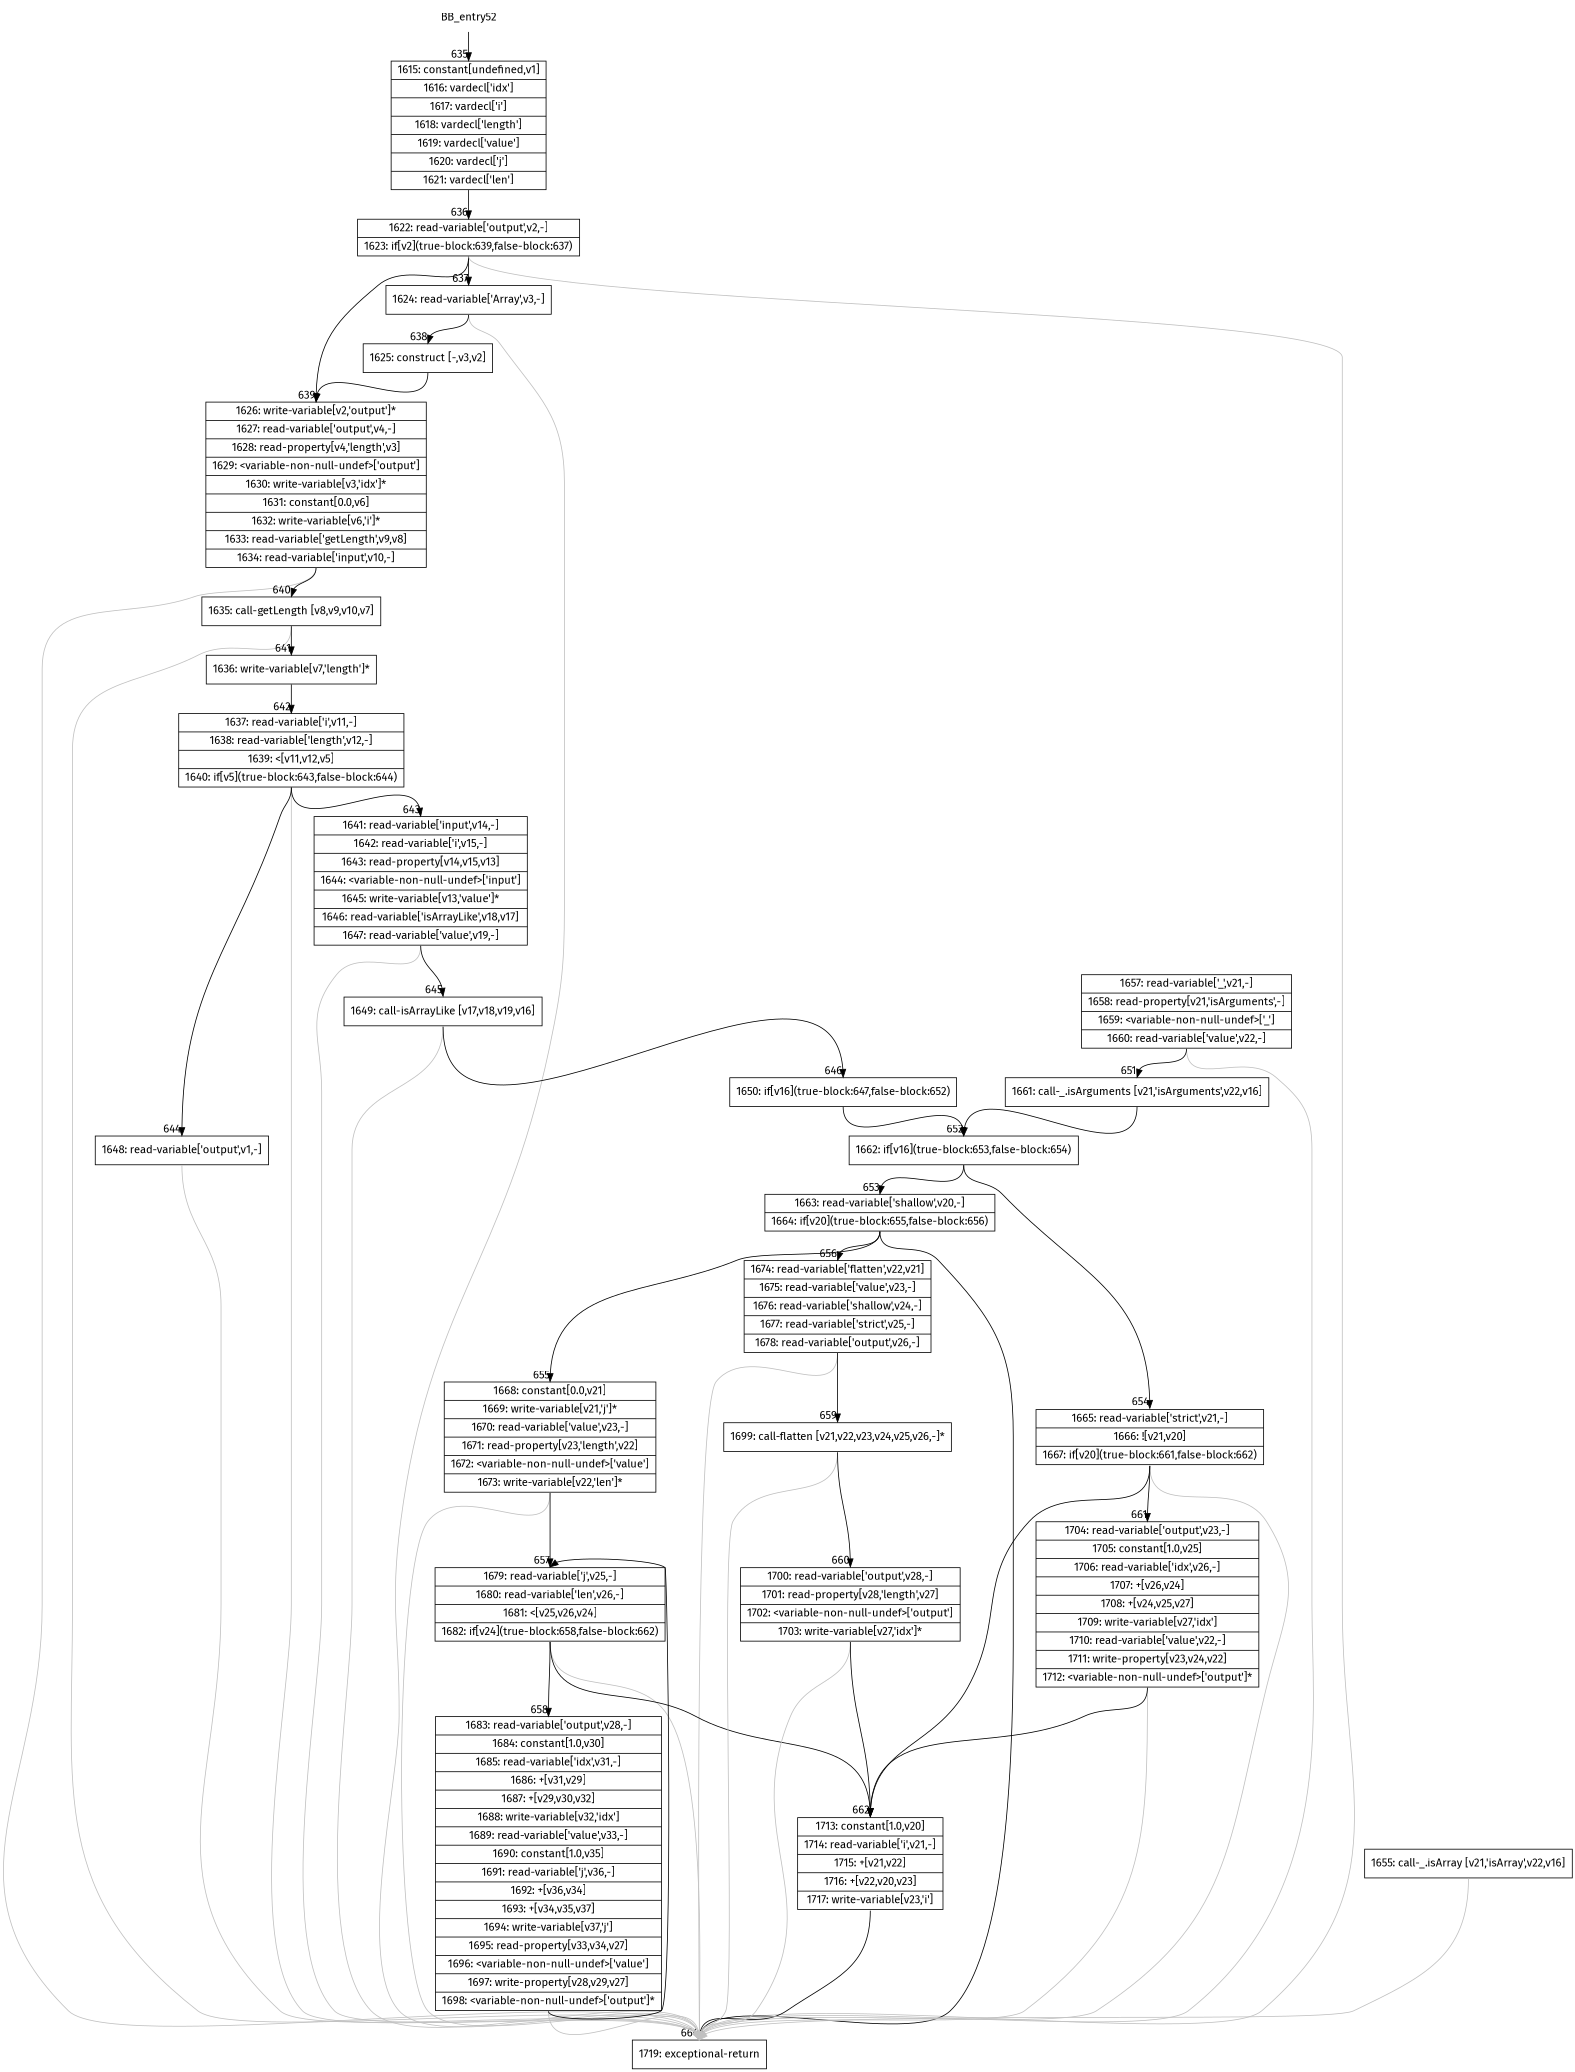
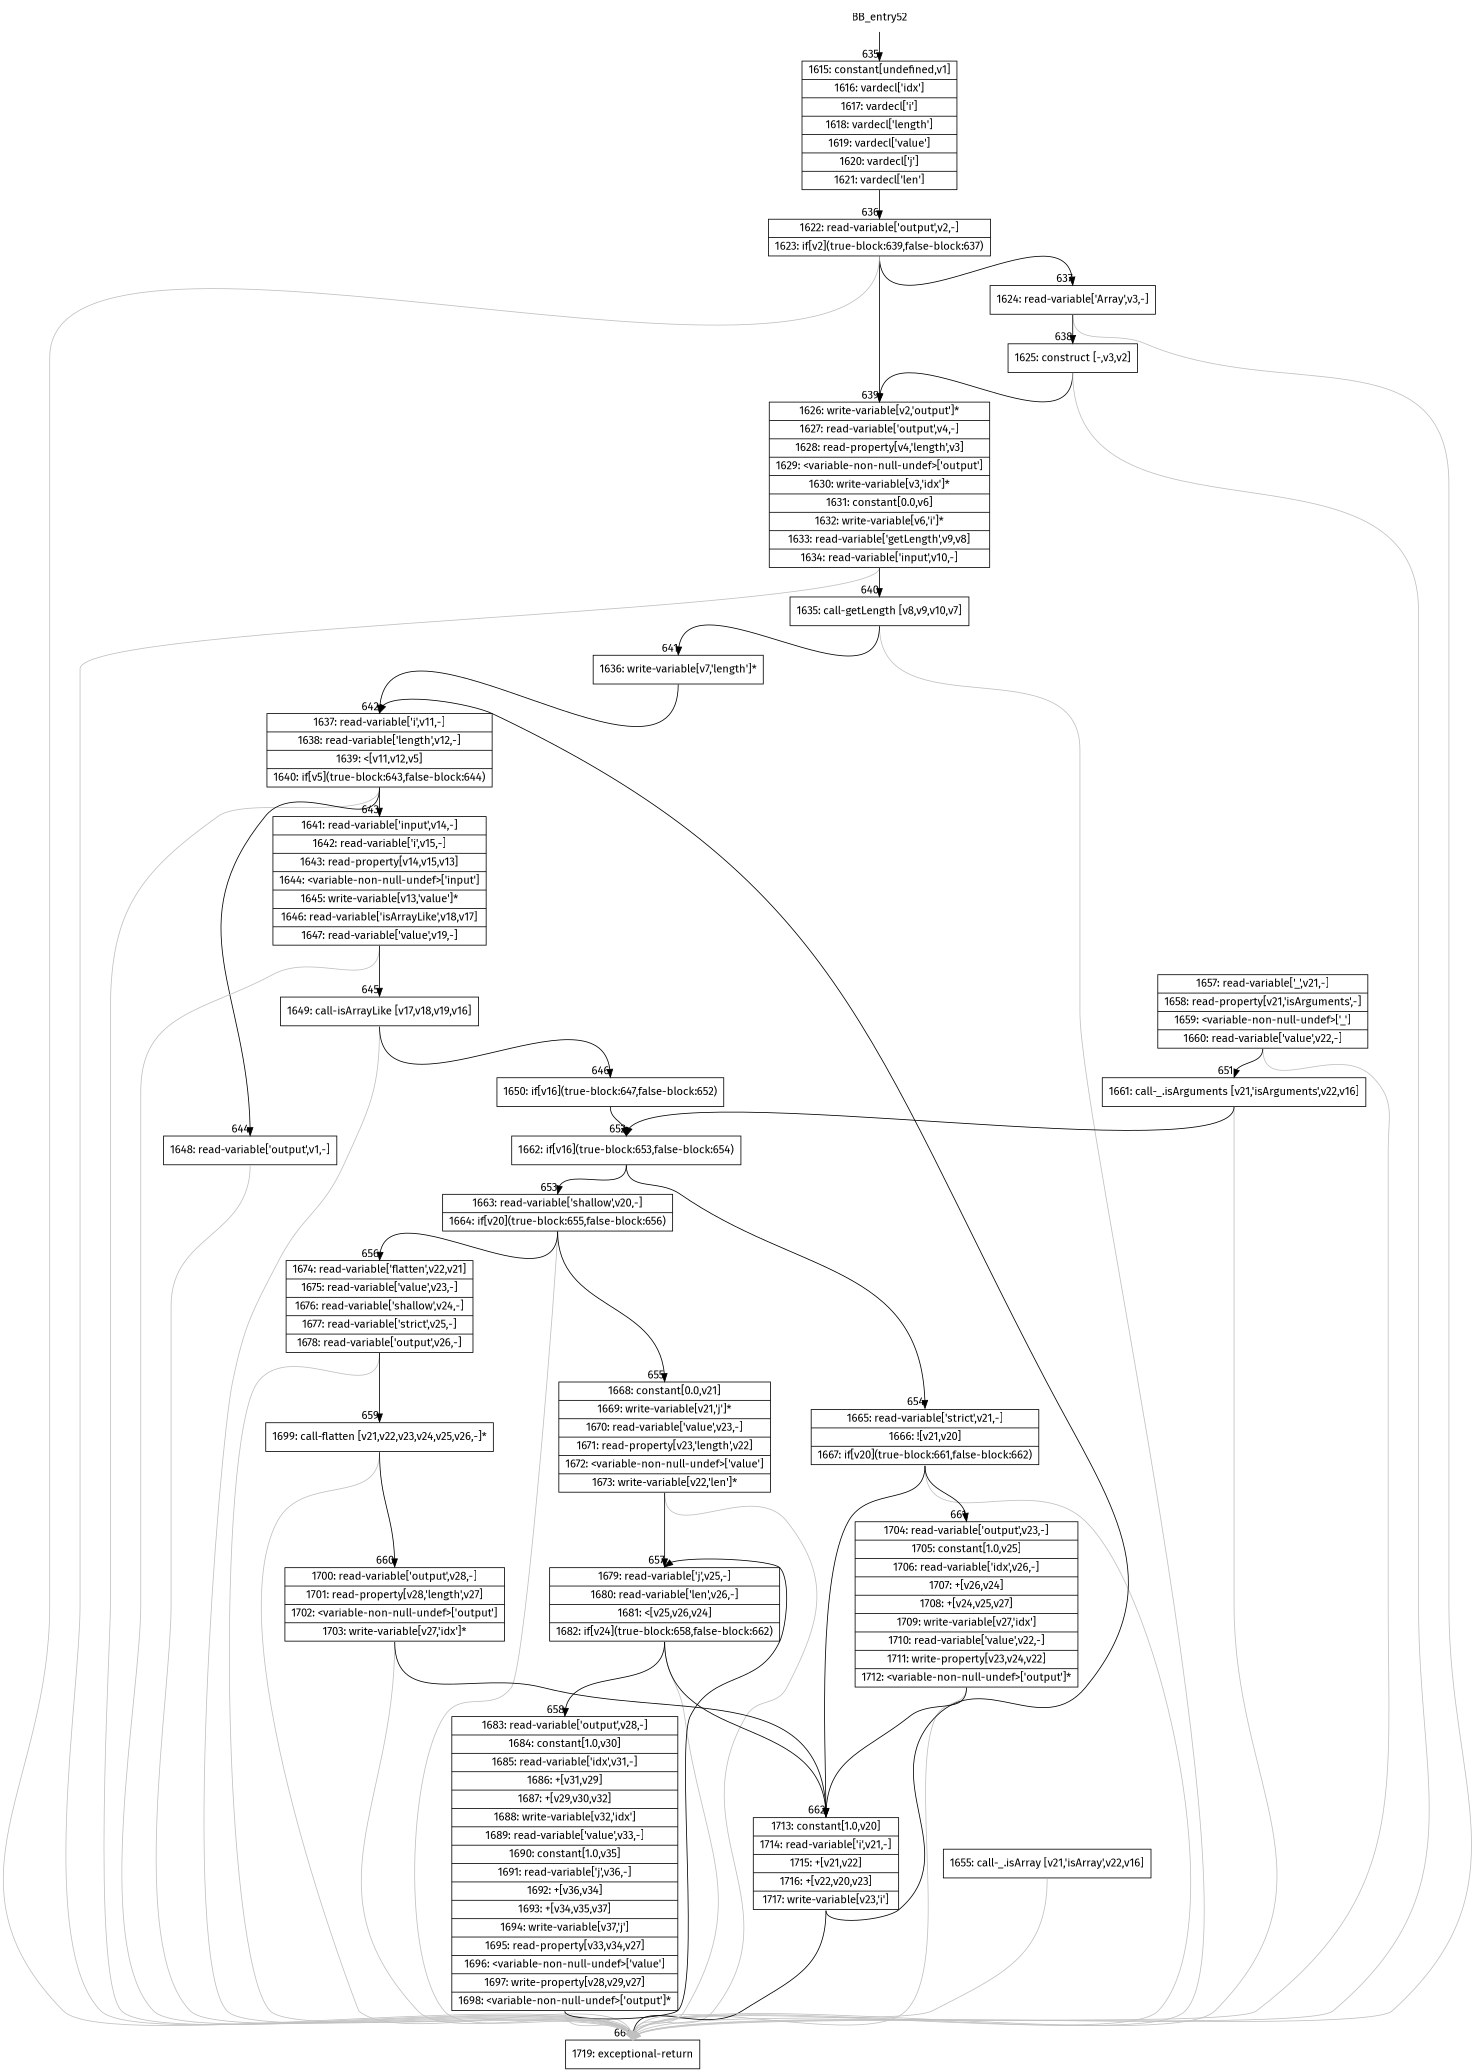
edge "1713: constant[1.0,v20]" -> "1637: read-variable['i',v11,-]": added
edge "1625: construct [-,v3,v2]" -> "1719: exceptional-return": added
edge "1663: read-variable['shallow',v20,-]" -> "1719: exceptional-return": color black -> gray
edge "1661: call-_.isArguments [v21,'isArguments',v22,v16]" -> "1719: exceptional-return": added
